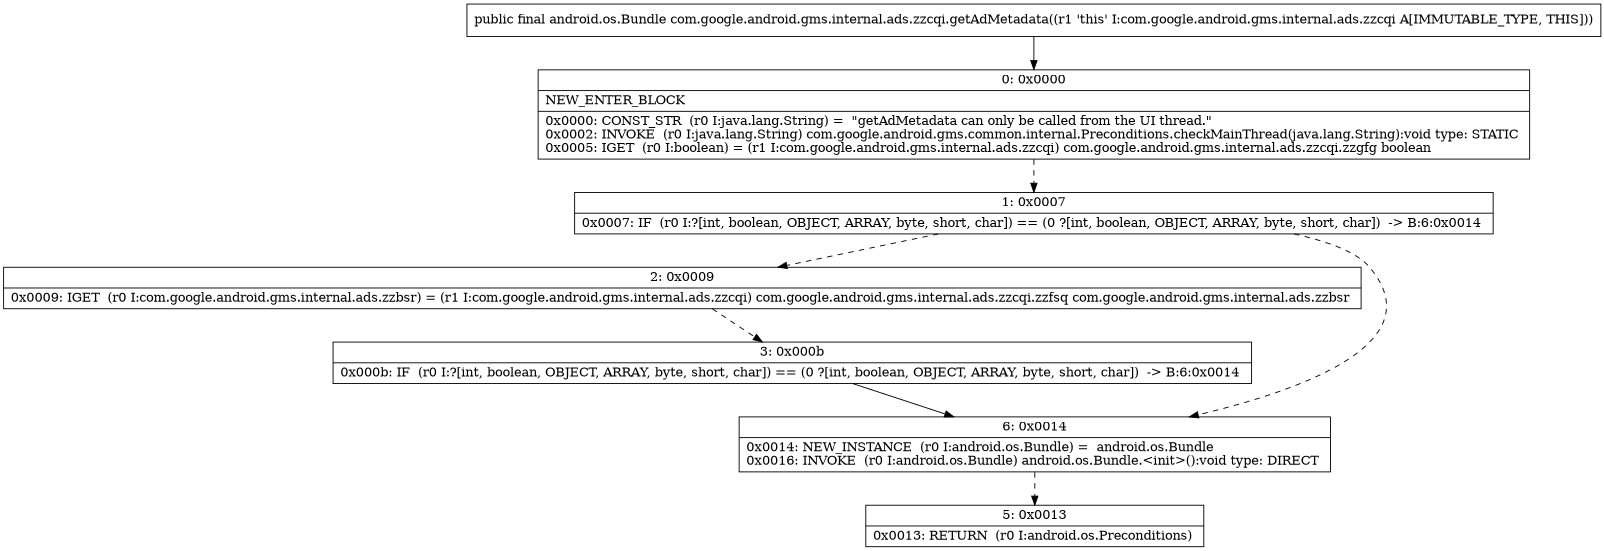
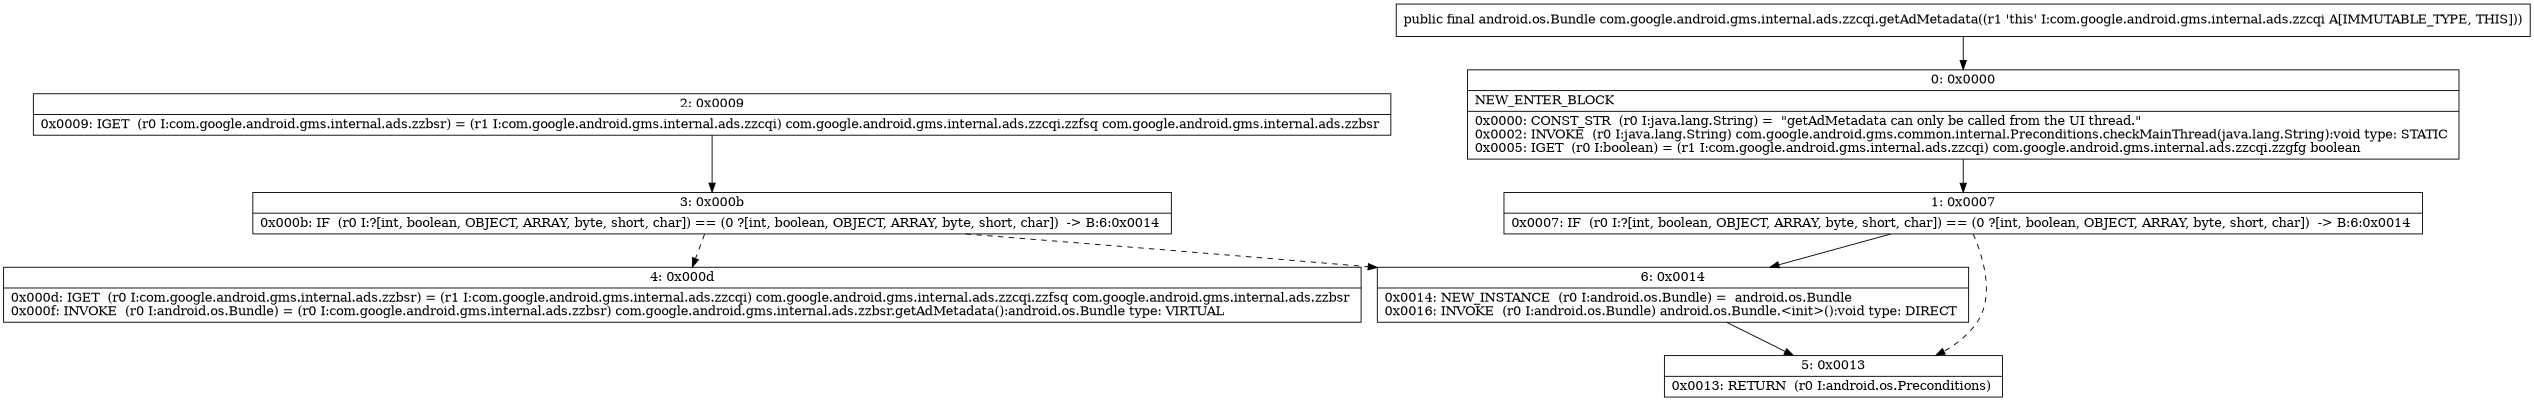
edge "0: 0x0000" -> "1: 0x0007": style dashed -> solid
edge "1: 0x0007" -> "2: 0x0009": now "1: 0x0007" -> "5: 0x0013"
node "4: 0x000d": added
edge "2: 0x0009" -> "3: 0x000b": style dashed -> solid
edge "1: 0x0007" -> "6: 0x0014": style dashed -> solid
edge "3: 0x000b" -> "6: 0x0014": style solid -> dashed
edge "6: 0x0014" -> "5: 0x0013": style dashed -> solid
